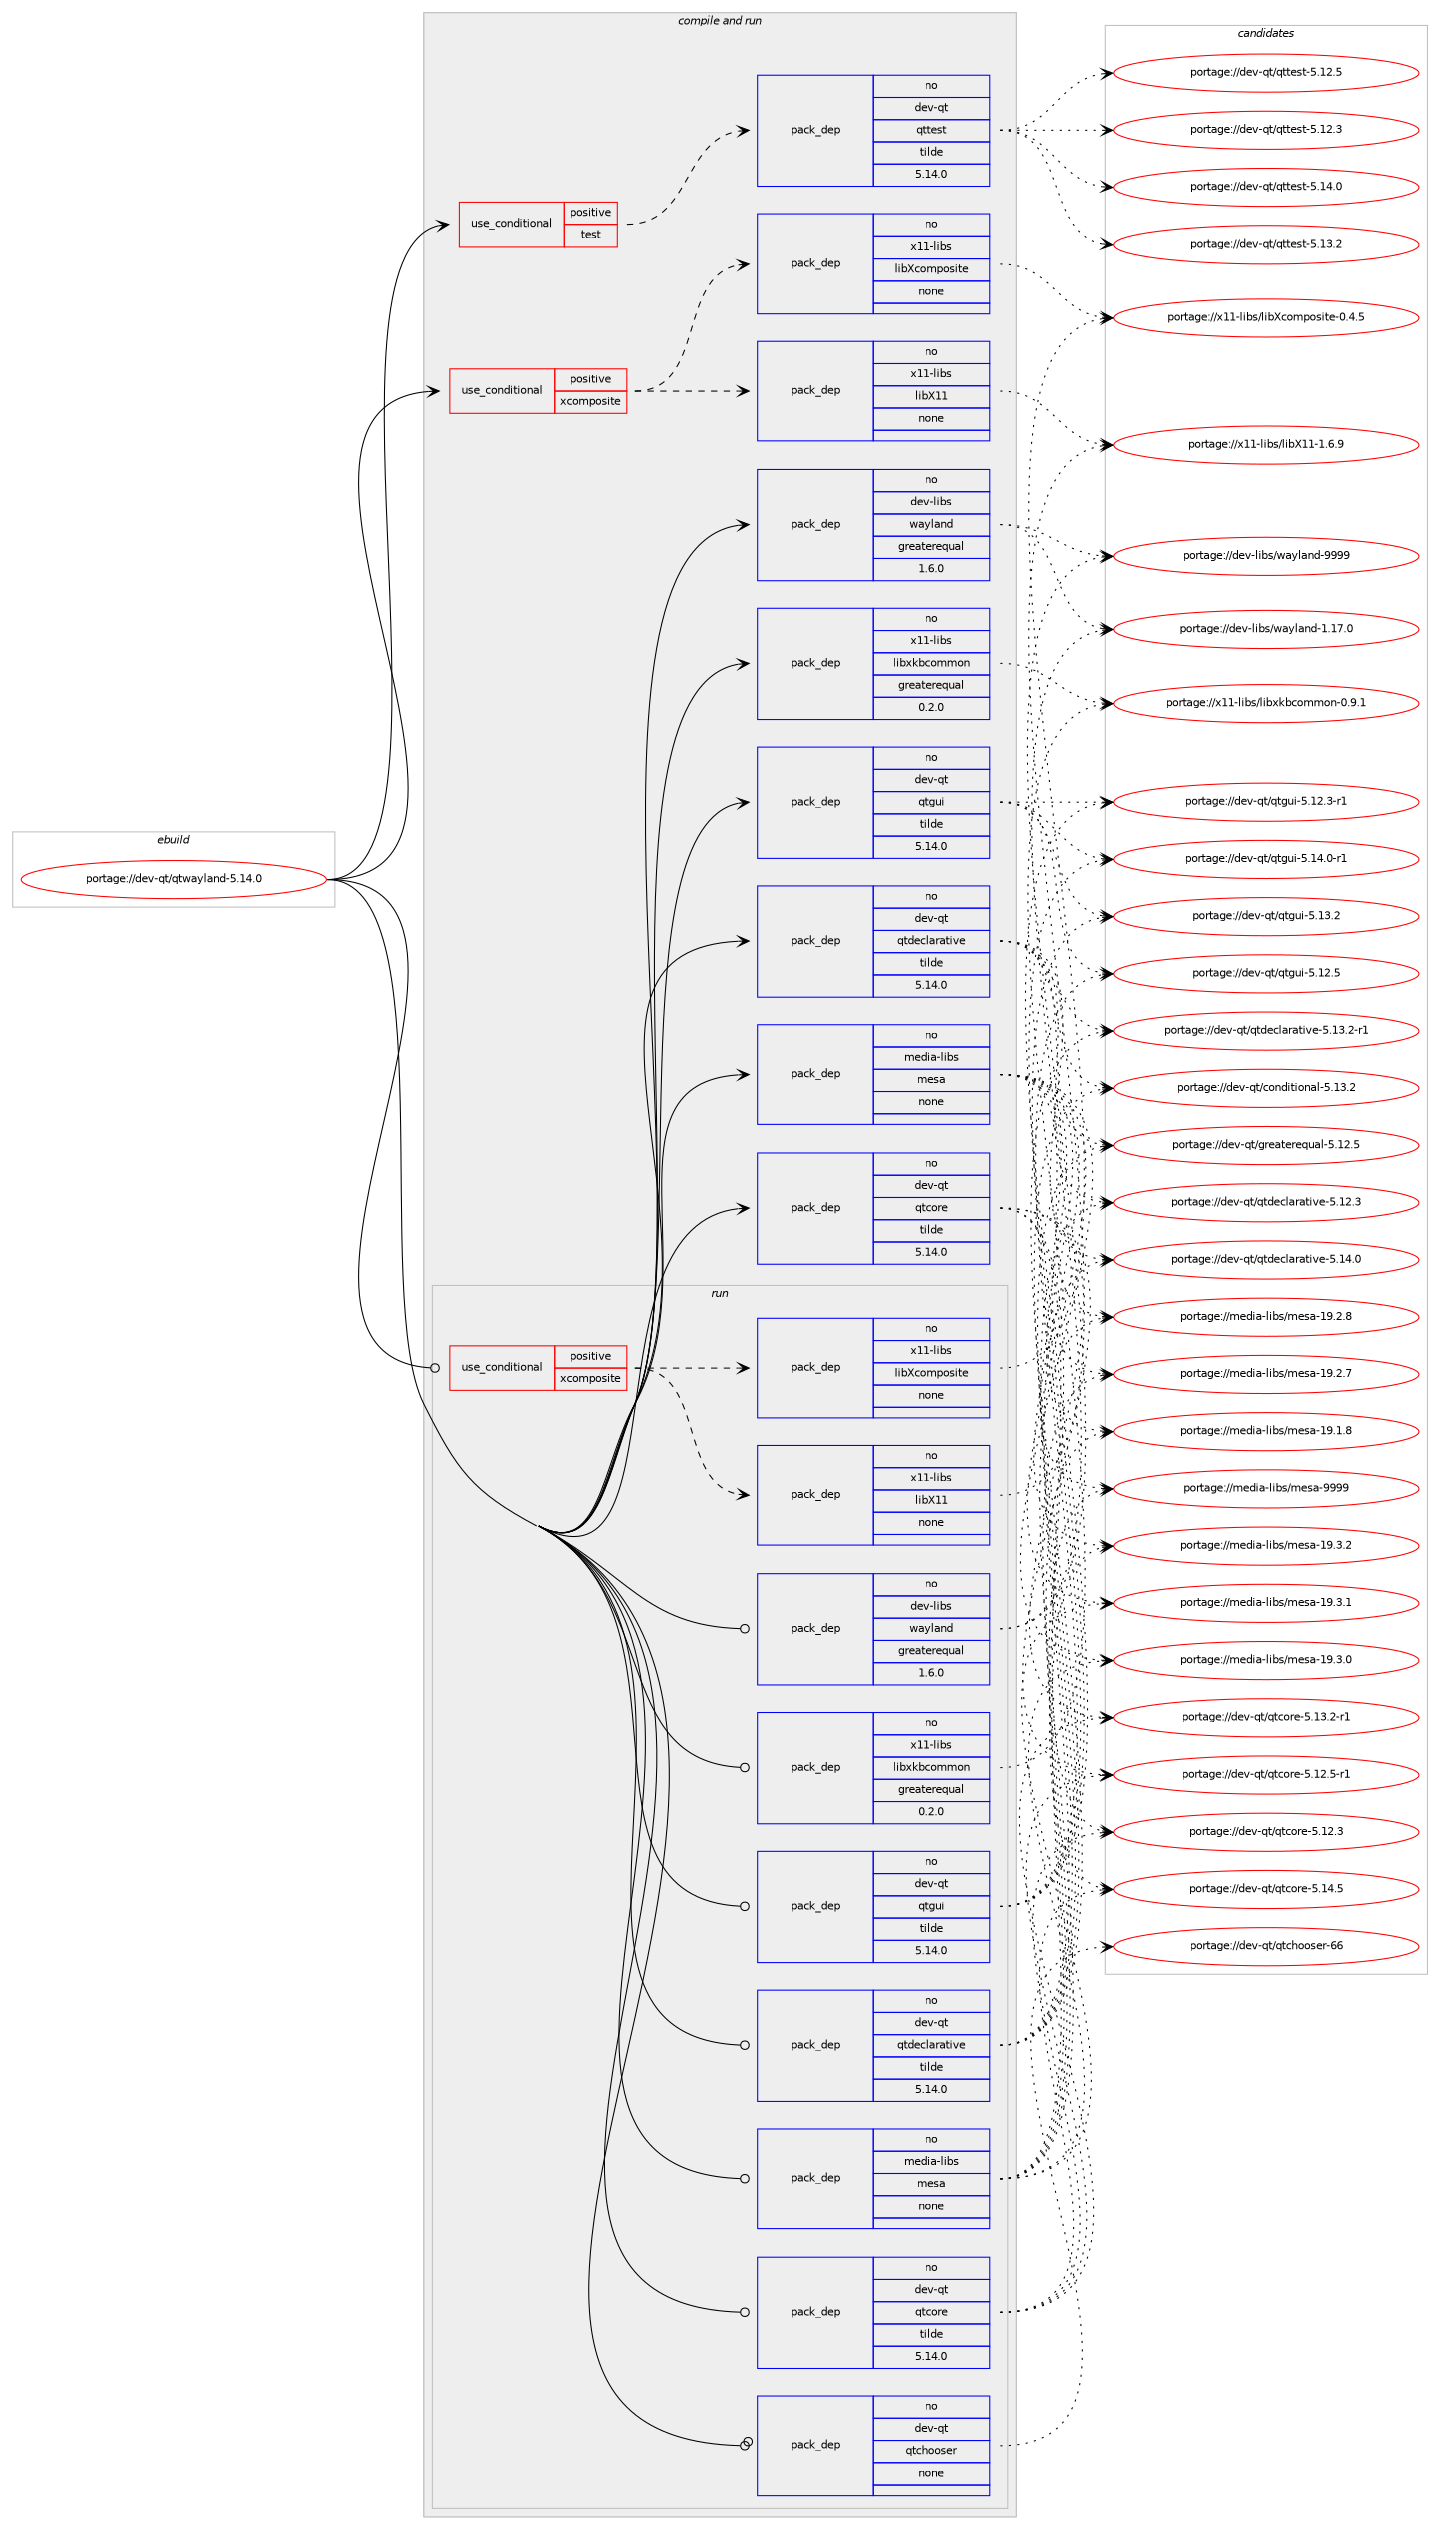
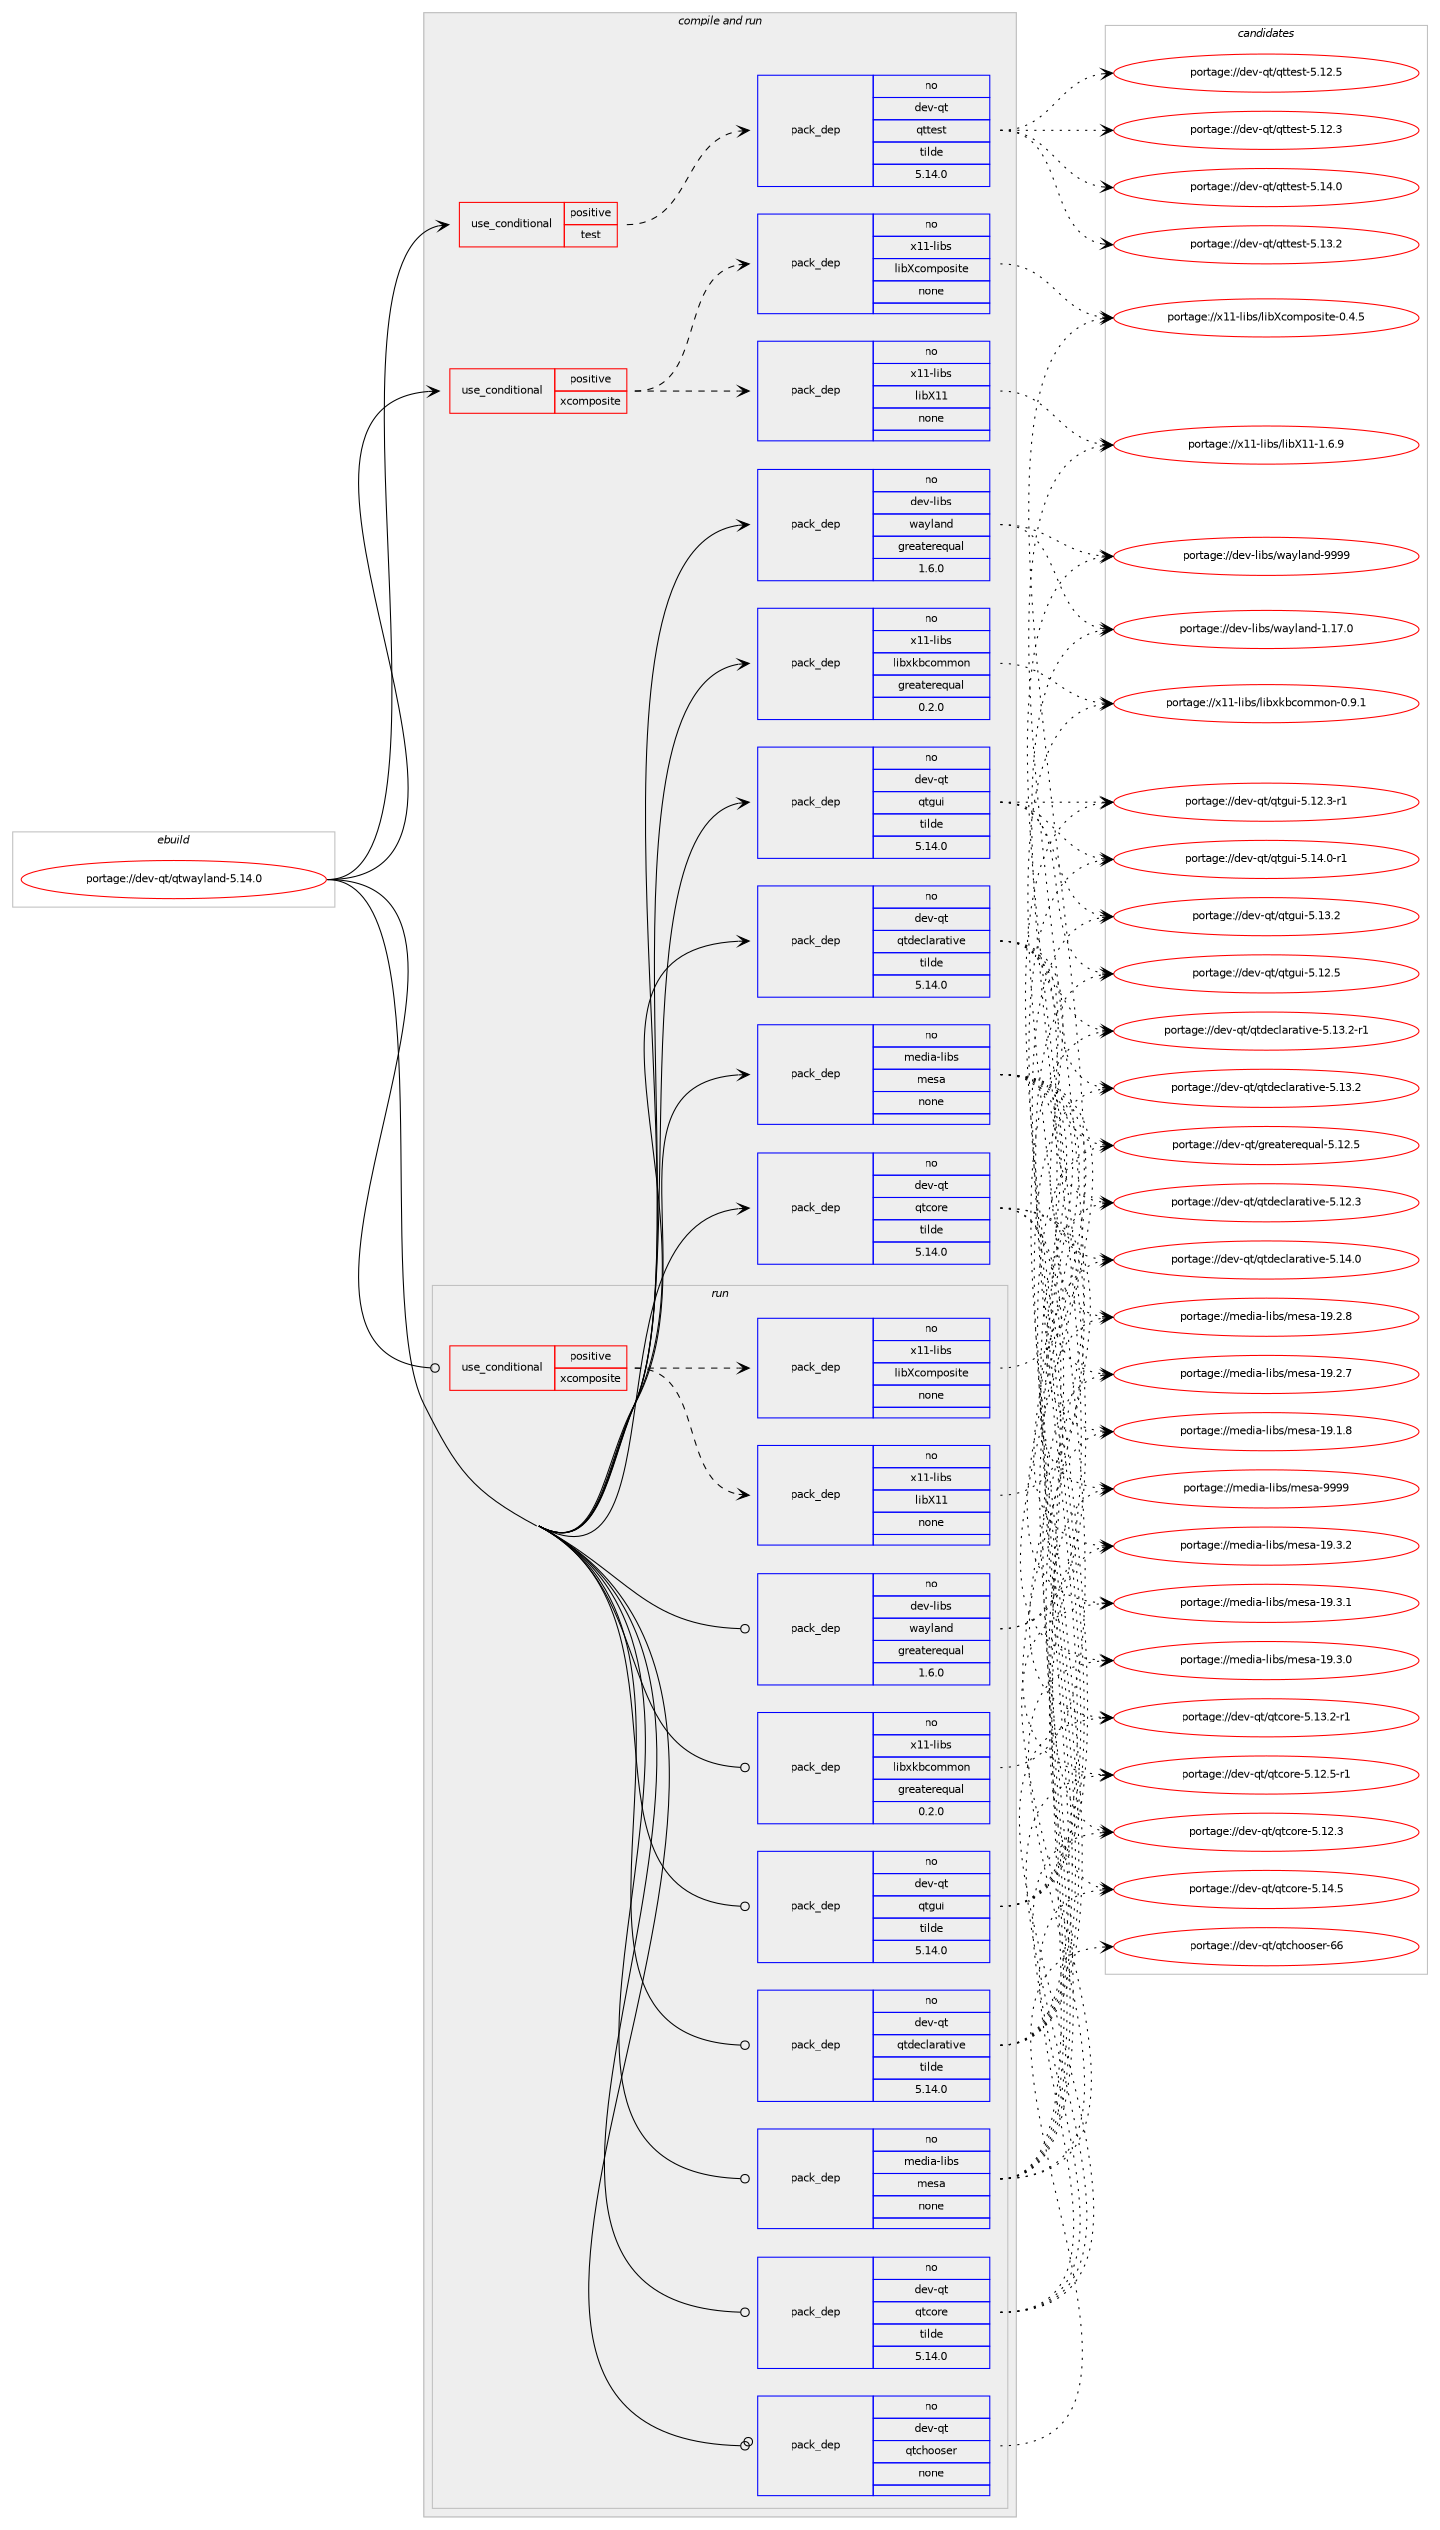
node "portage://dev-qt/conditional-5.13.2": label "portage://dev-qt/conditional-5.13.2" -> "portage://dev-qt/qtdeclarative-5.13.2"
